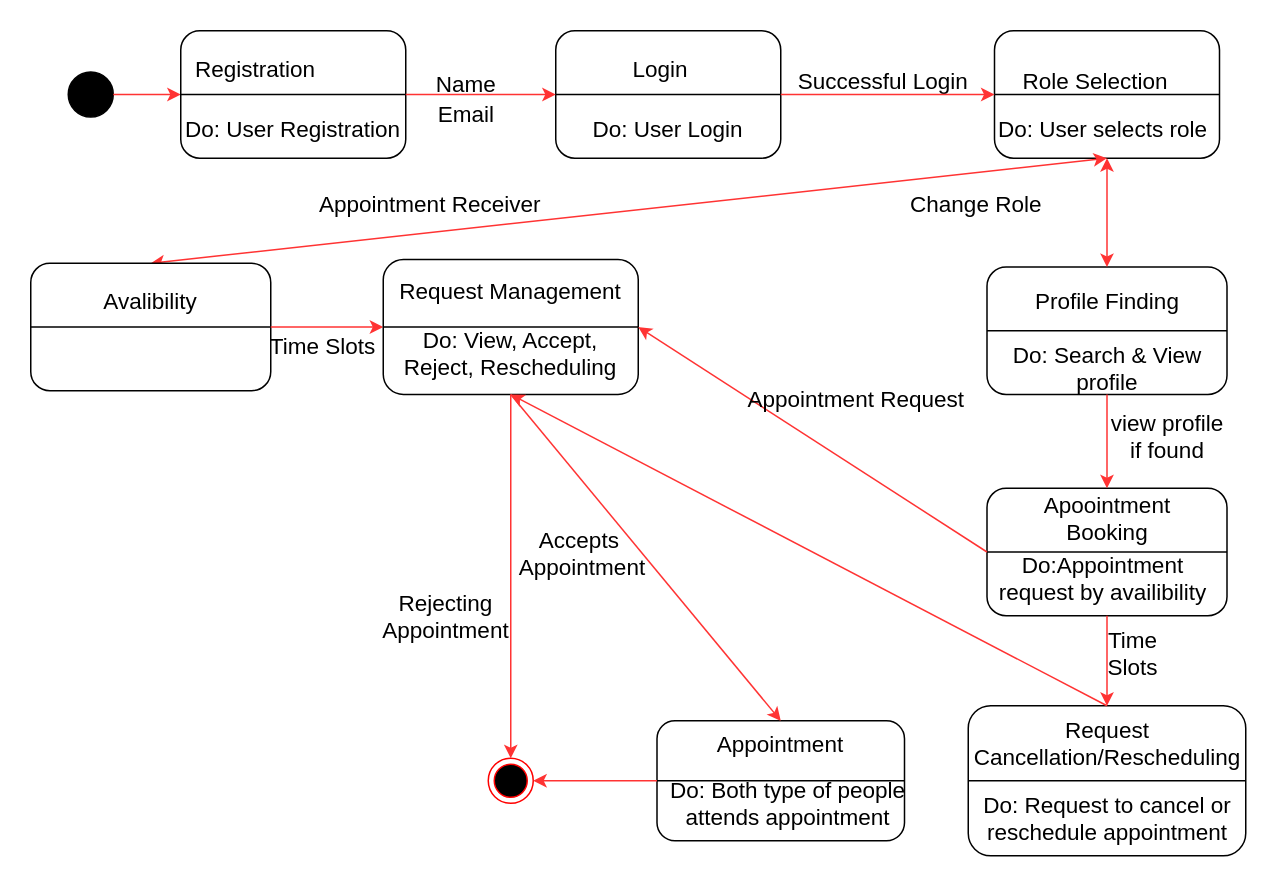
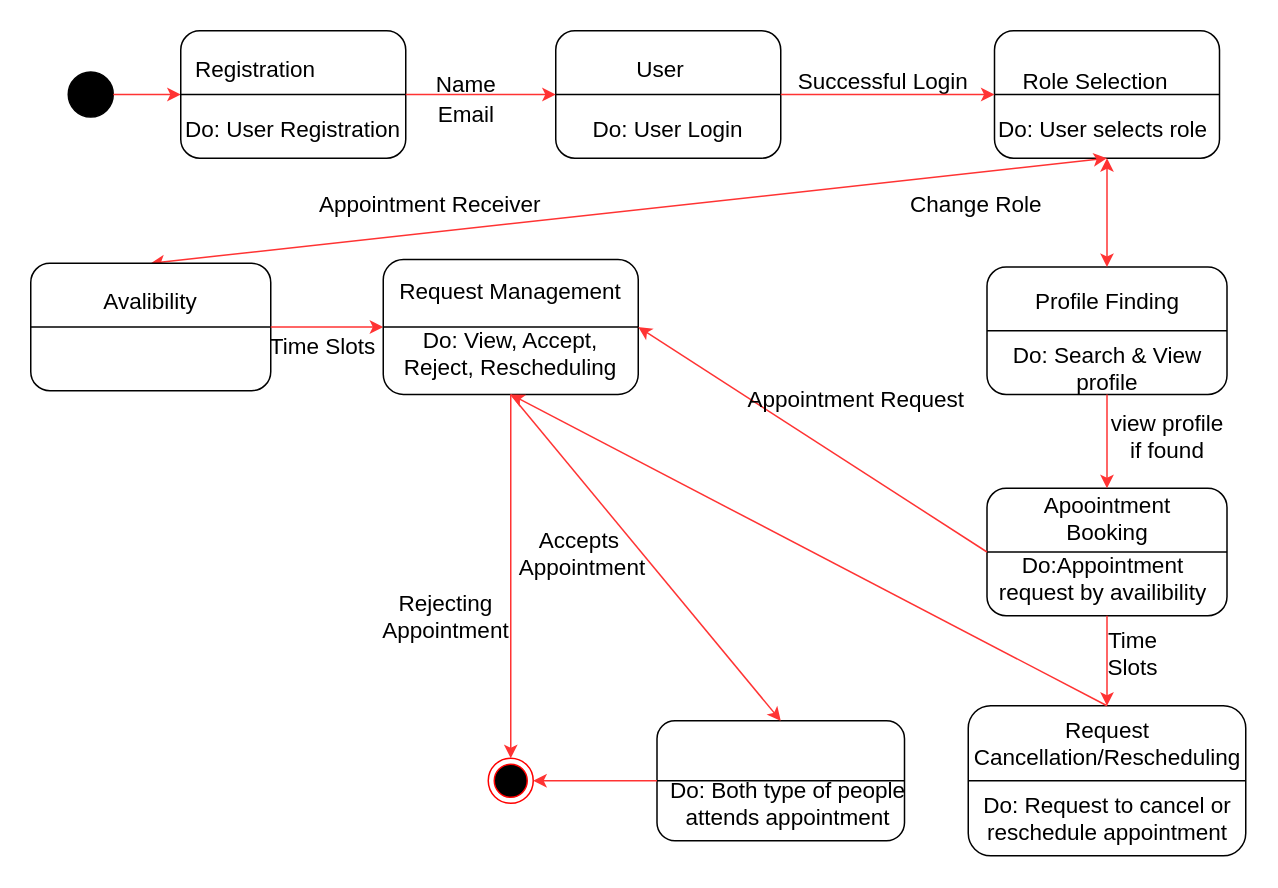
node "Login": label "Login" -> "User"
node "Appointment": removed
